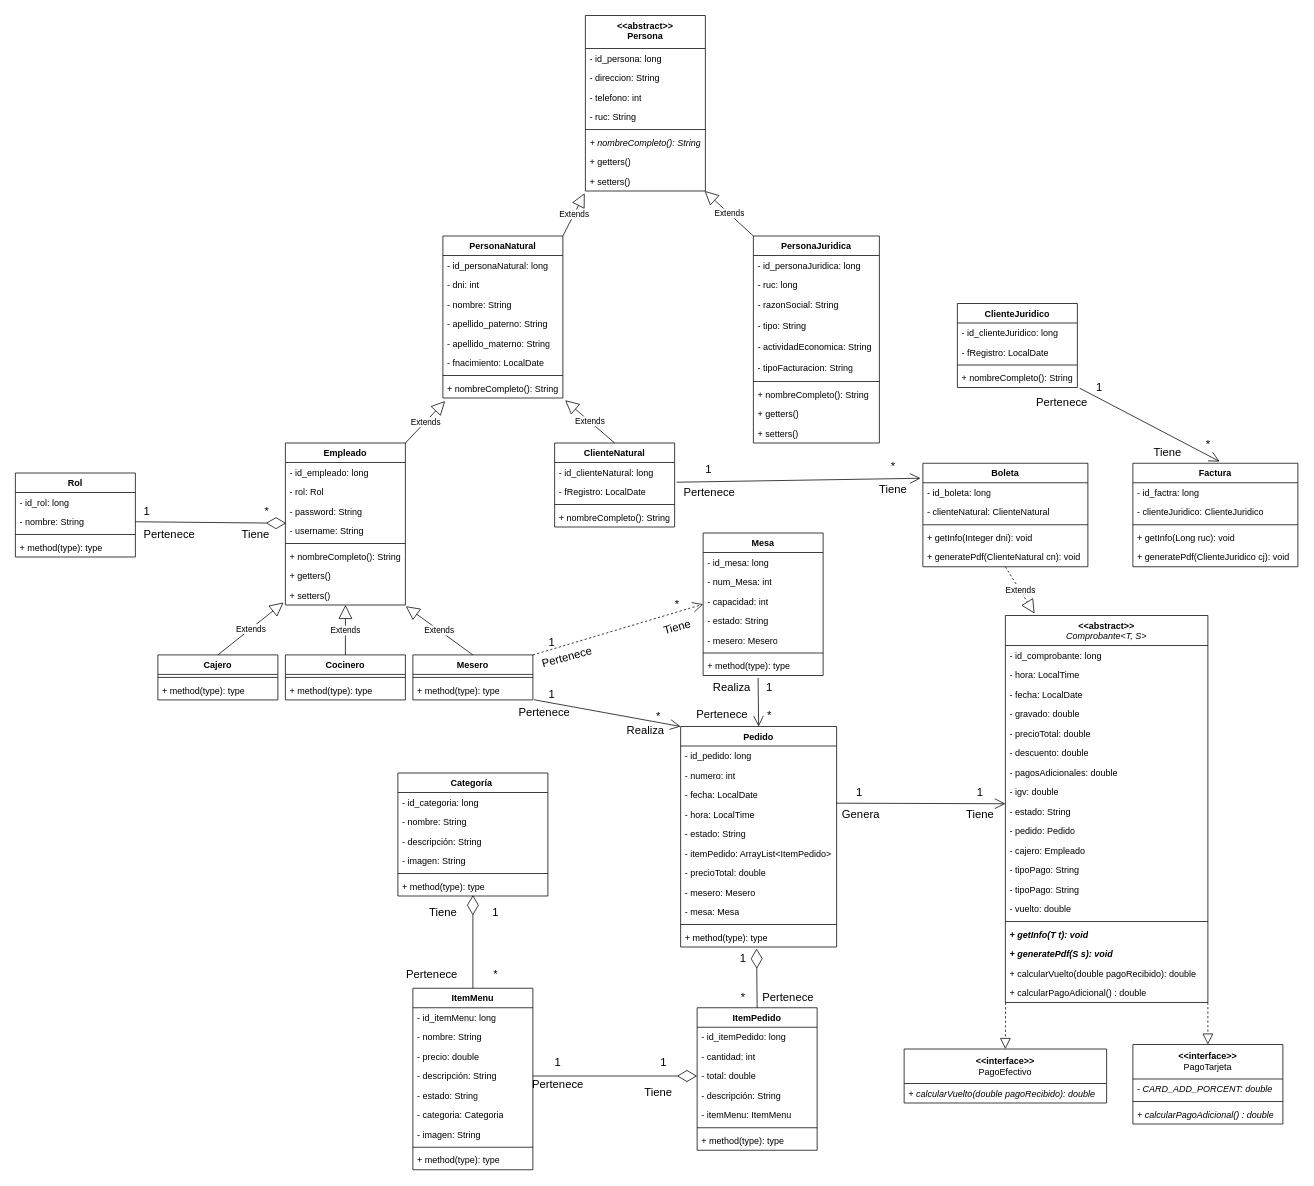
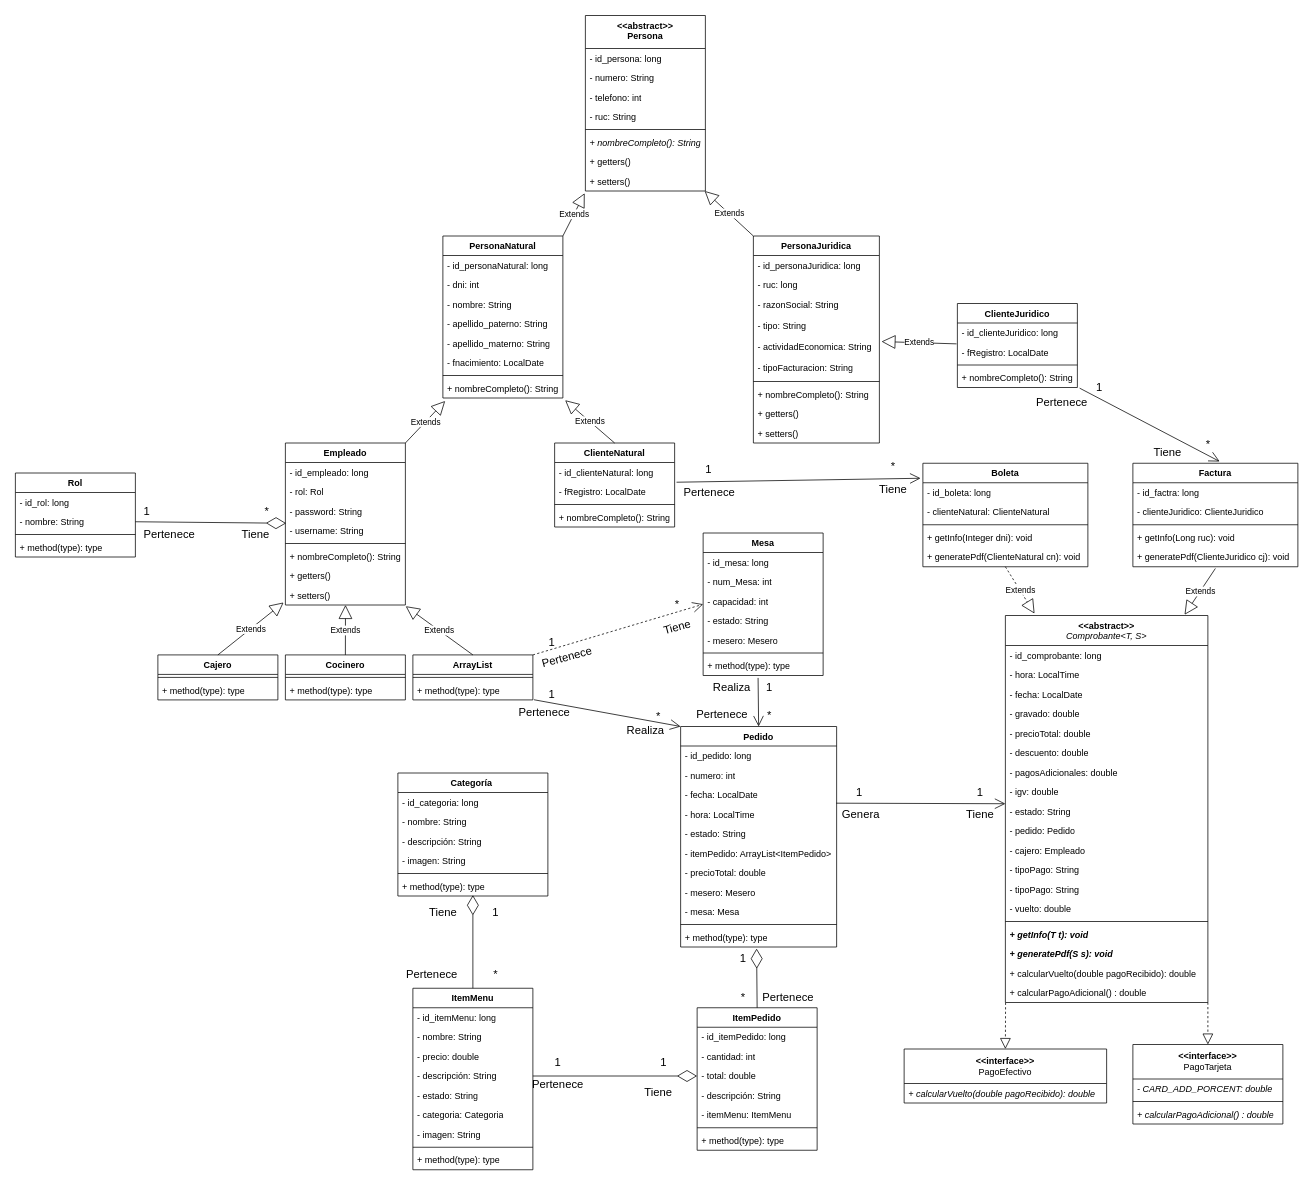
node "- direccion: String": label "- direccion: String" -> "- numero: String"
edge "- id_clienteJuridico: long" -> "- actividadEconomica: String": added, label "Extends"
edge "+ generatePdf(ClienteJuridico cj): void" -> "<<abstract>> Comprobante<T, S>": added, label "Extends"
node "Mesero": label "Mesero" -> "ArrayList"
